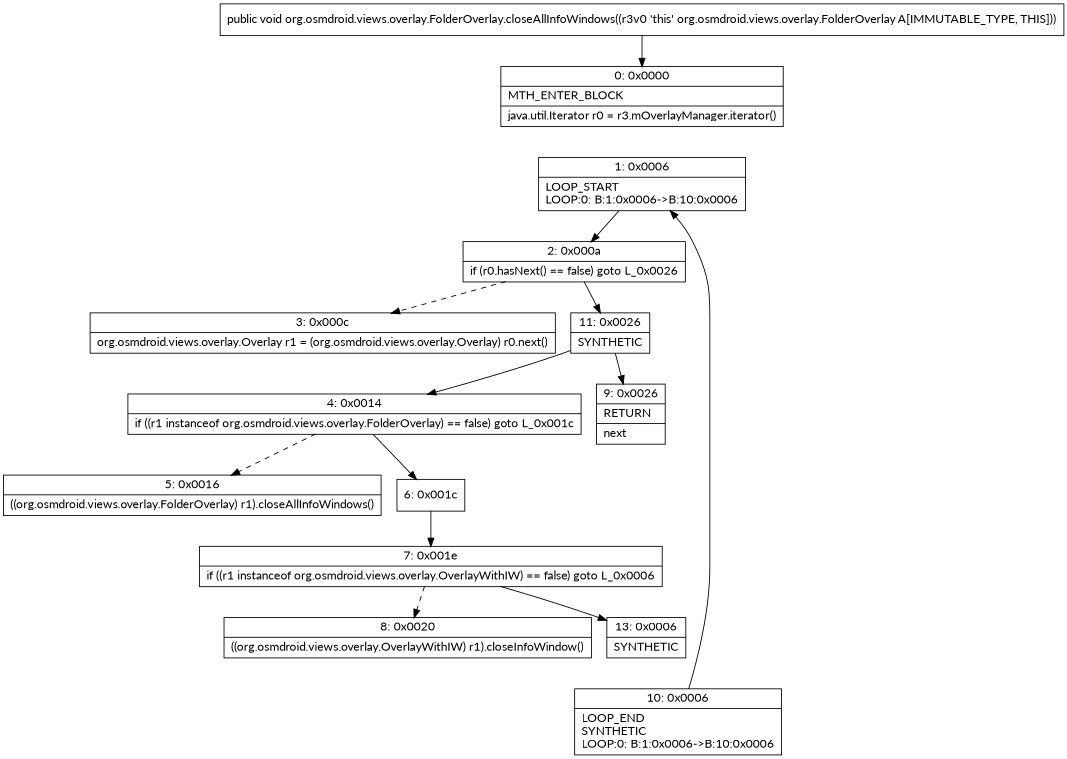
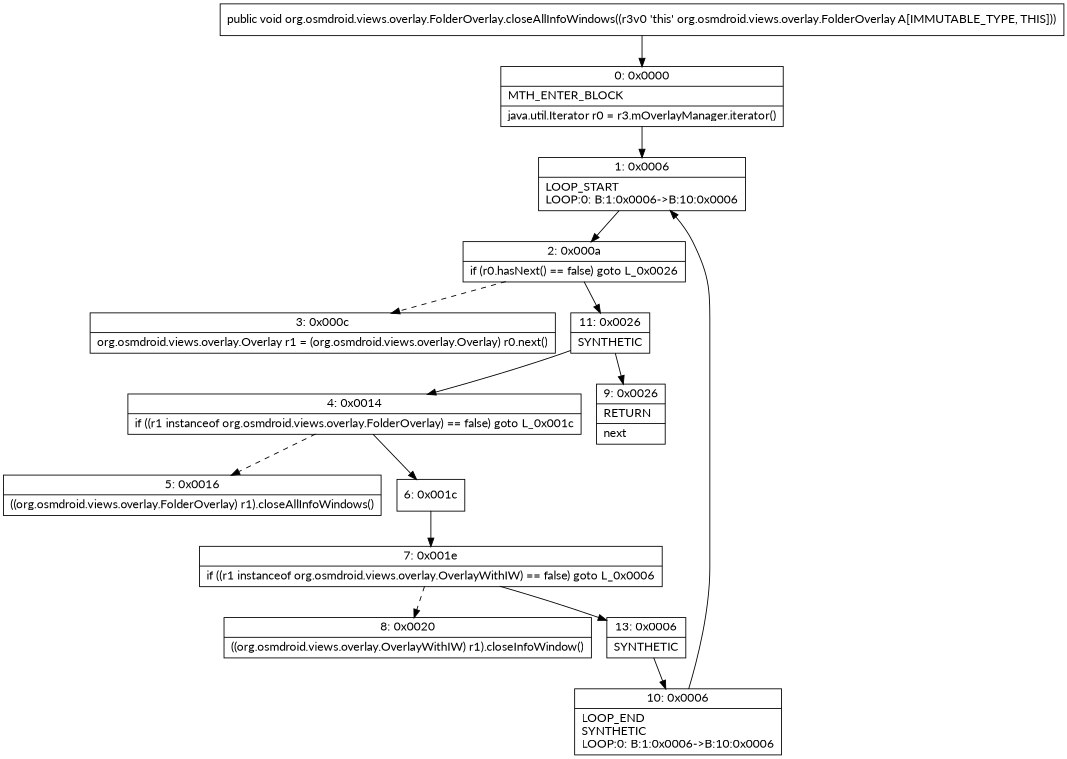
edge "0: 0x0000" -> "1: 0x0006": added
edge "13: 0x0006" -> "10: 0x0006": added
